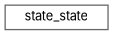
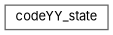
node "state_state": label "state_state" -> "codeYY_state"
